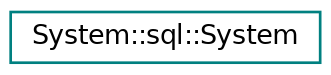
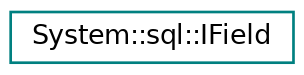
node "System::sql::System": label "System::sql::System" -> "System::sql::IField"
